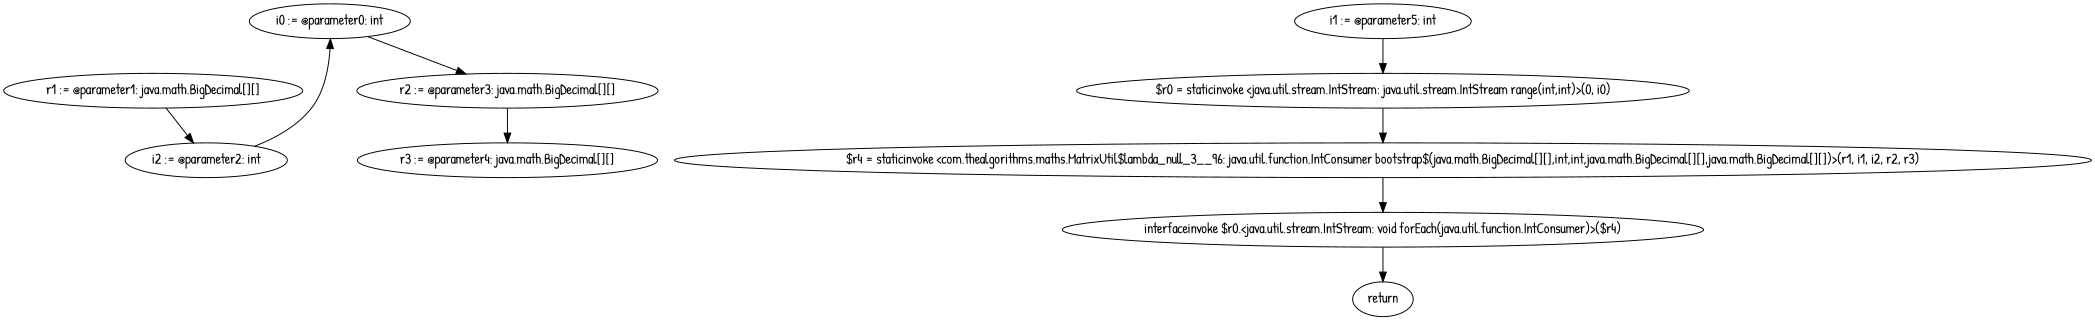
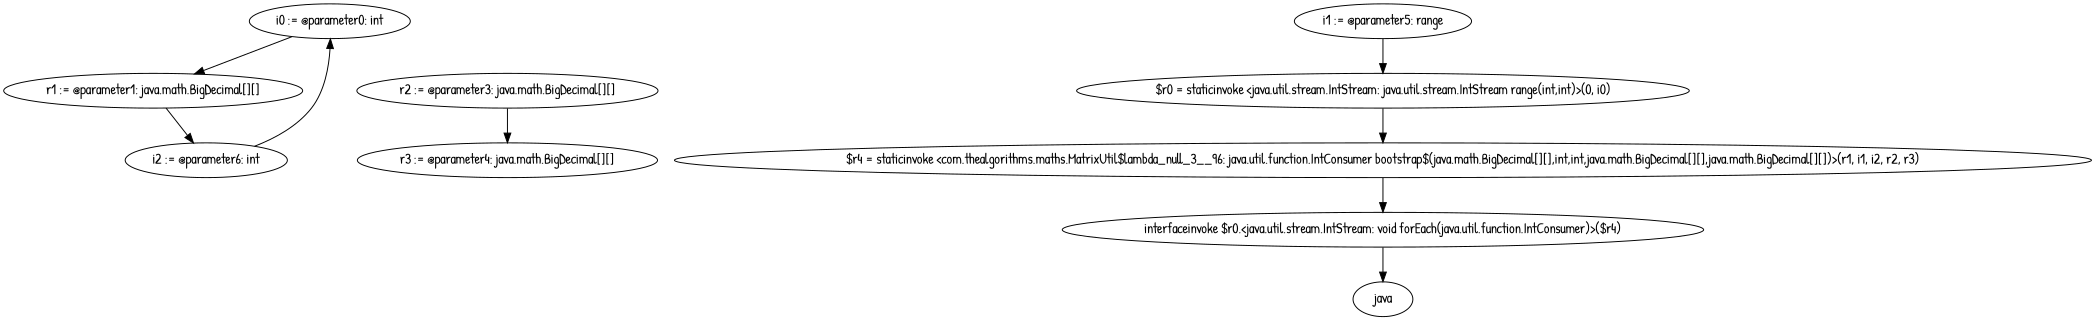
node "i1 := @parameter5: int": label "i1 := @parameter5: int" -> "i1 := @parameter5: range"
edge "i0 := @parameter0: int" -> "r2 := @parameter3: java.math.BigDecimal[][]": now "i0 := @parameter0: int" -> "r1 := @parameter1: java.math.BigDecimal[][]"
node "i2 := @parameter2: int": label "i2 := @parameter2: int" -> "i2 := @parameter6: int"
node "return": label "return" -> "java"
